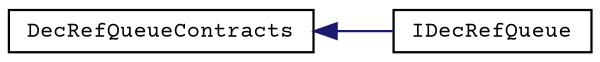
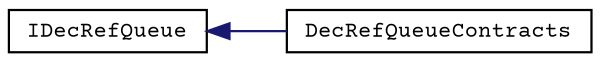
edge "IDecRefQueue" -> "DecRefQueueContracts": reversed
